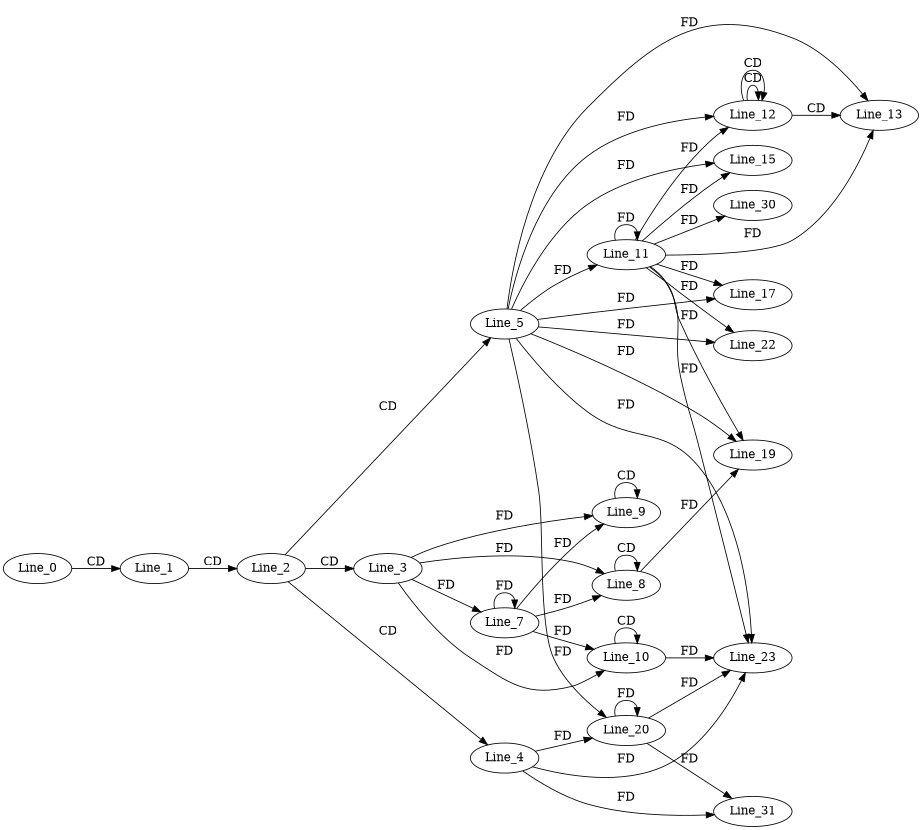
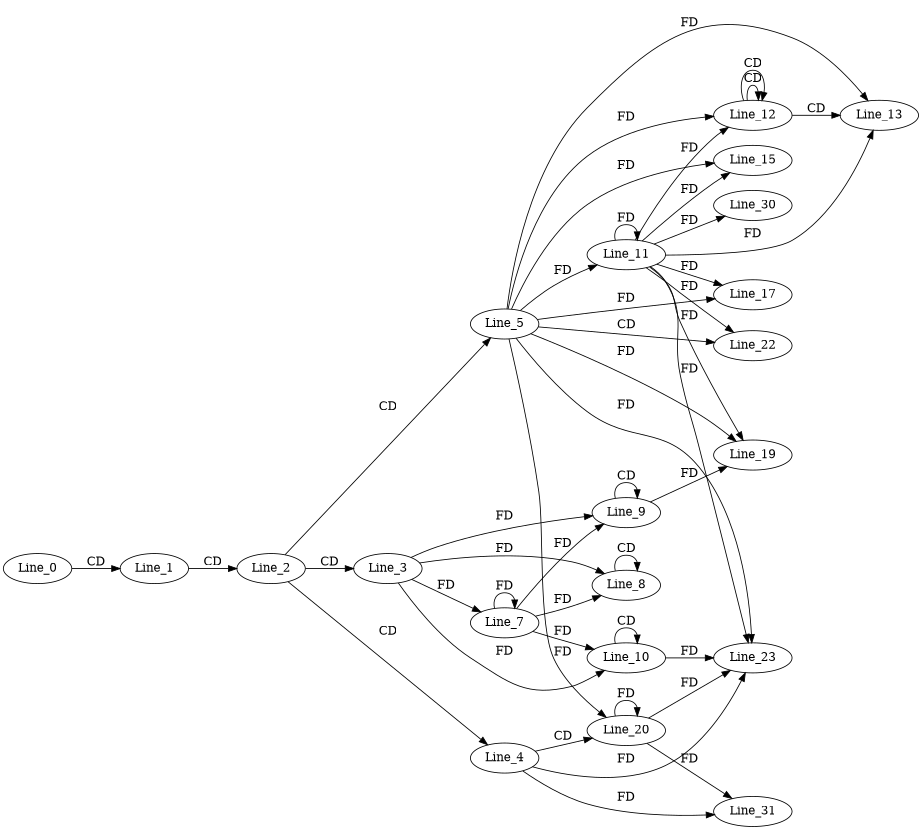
edge "Line_5" -> "Line_22": label "FD" -> "CD"
edge "Line_8" -> "Line_19": now "Line_9" -> "Line_19"
edge "Line_4" -> "Line_20": label "FD" -> "CD"
